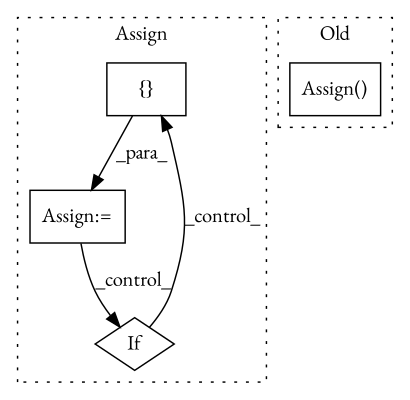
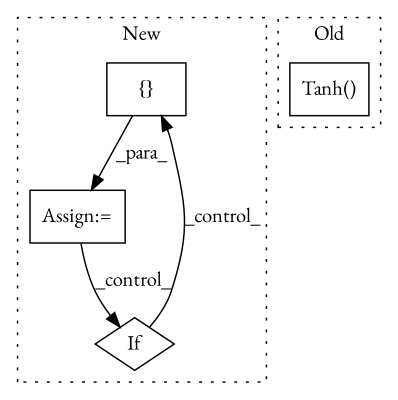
cluster "Assign": label "Assign" -> "New"
node "Assign()": label "Assign()" -> "Tanh()"
